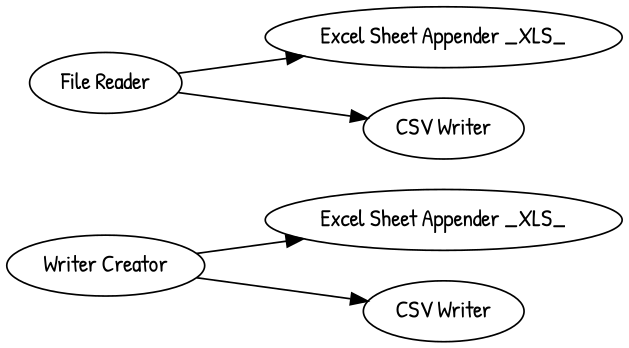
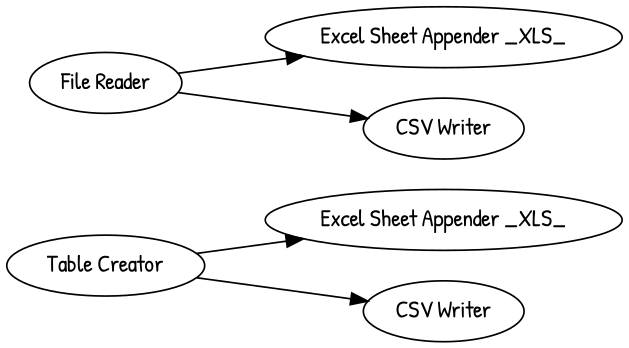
node "Writer Creator": label "Writer Creator" -> "Table Creator"
